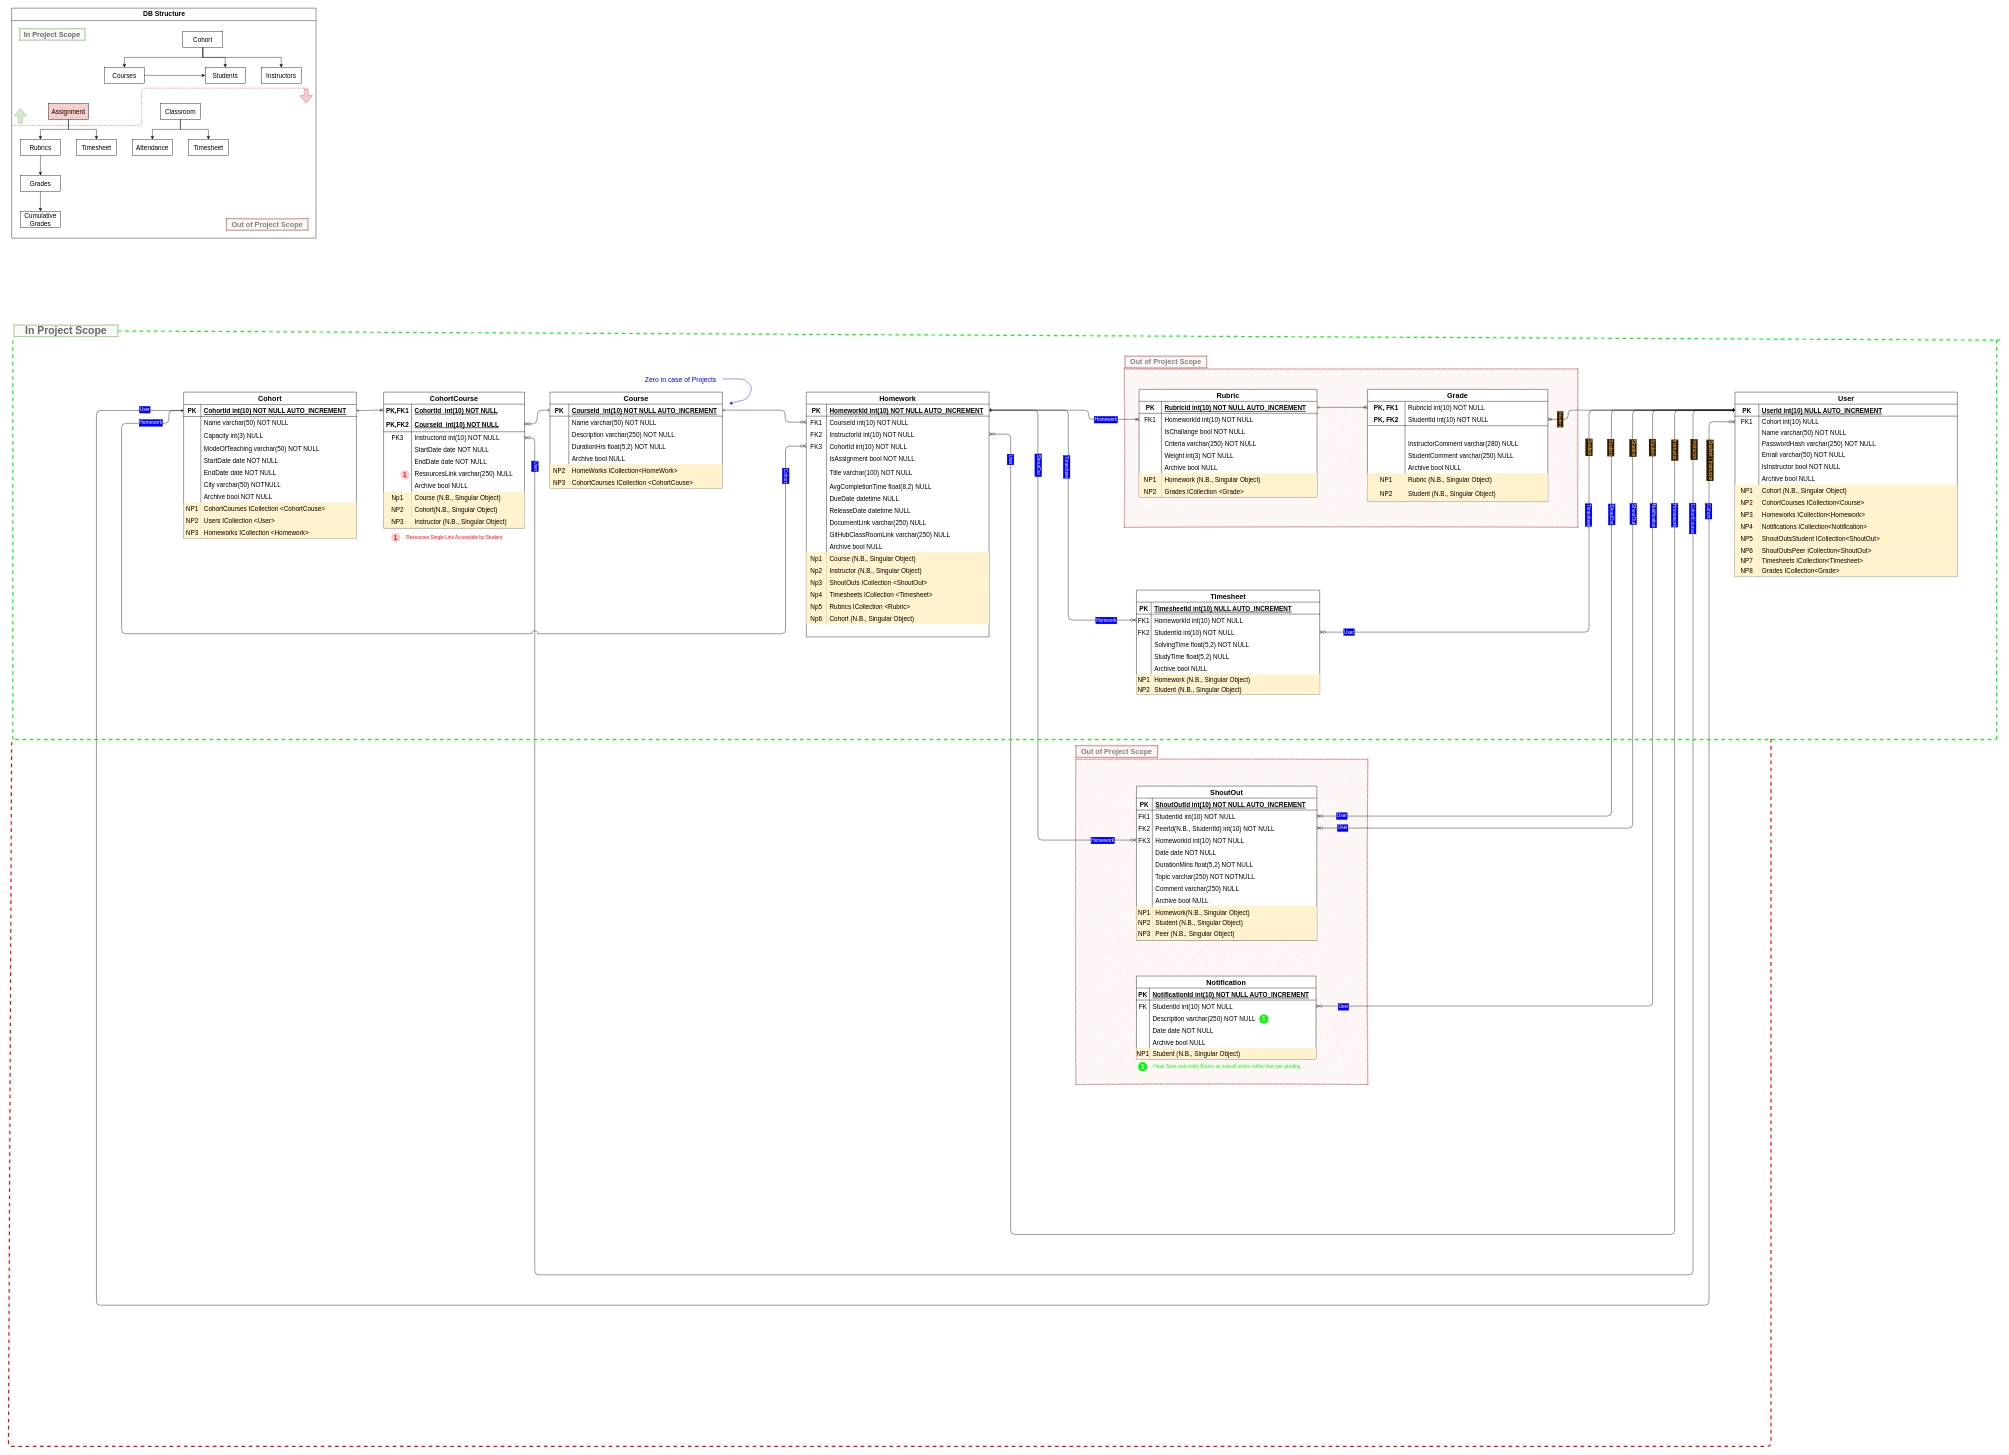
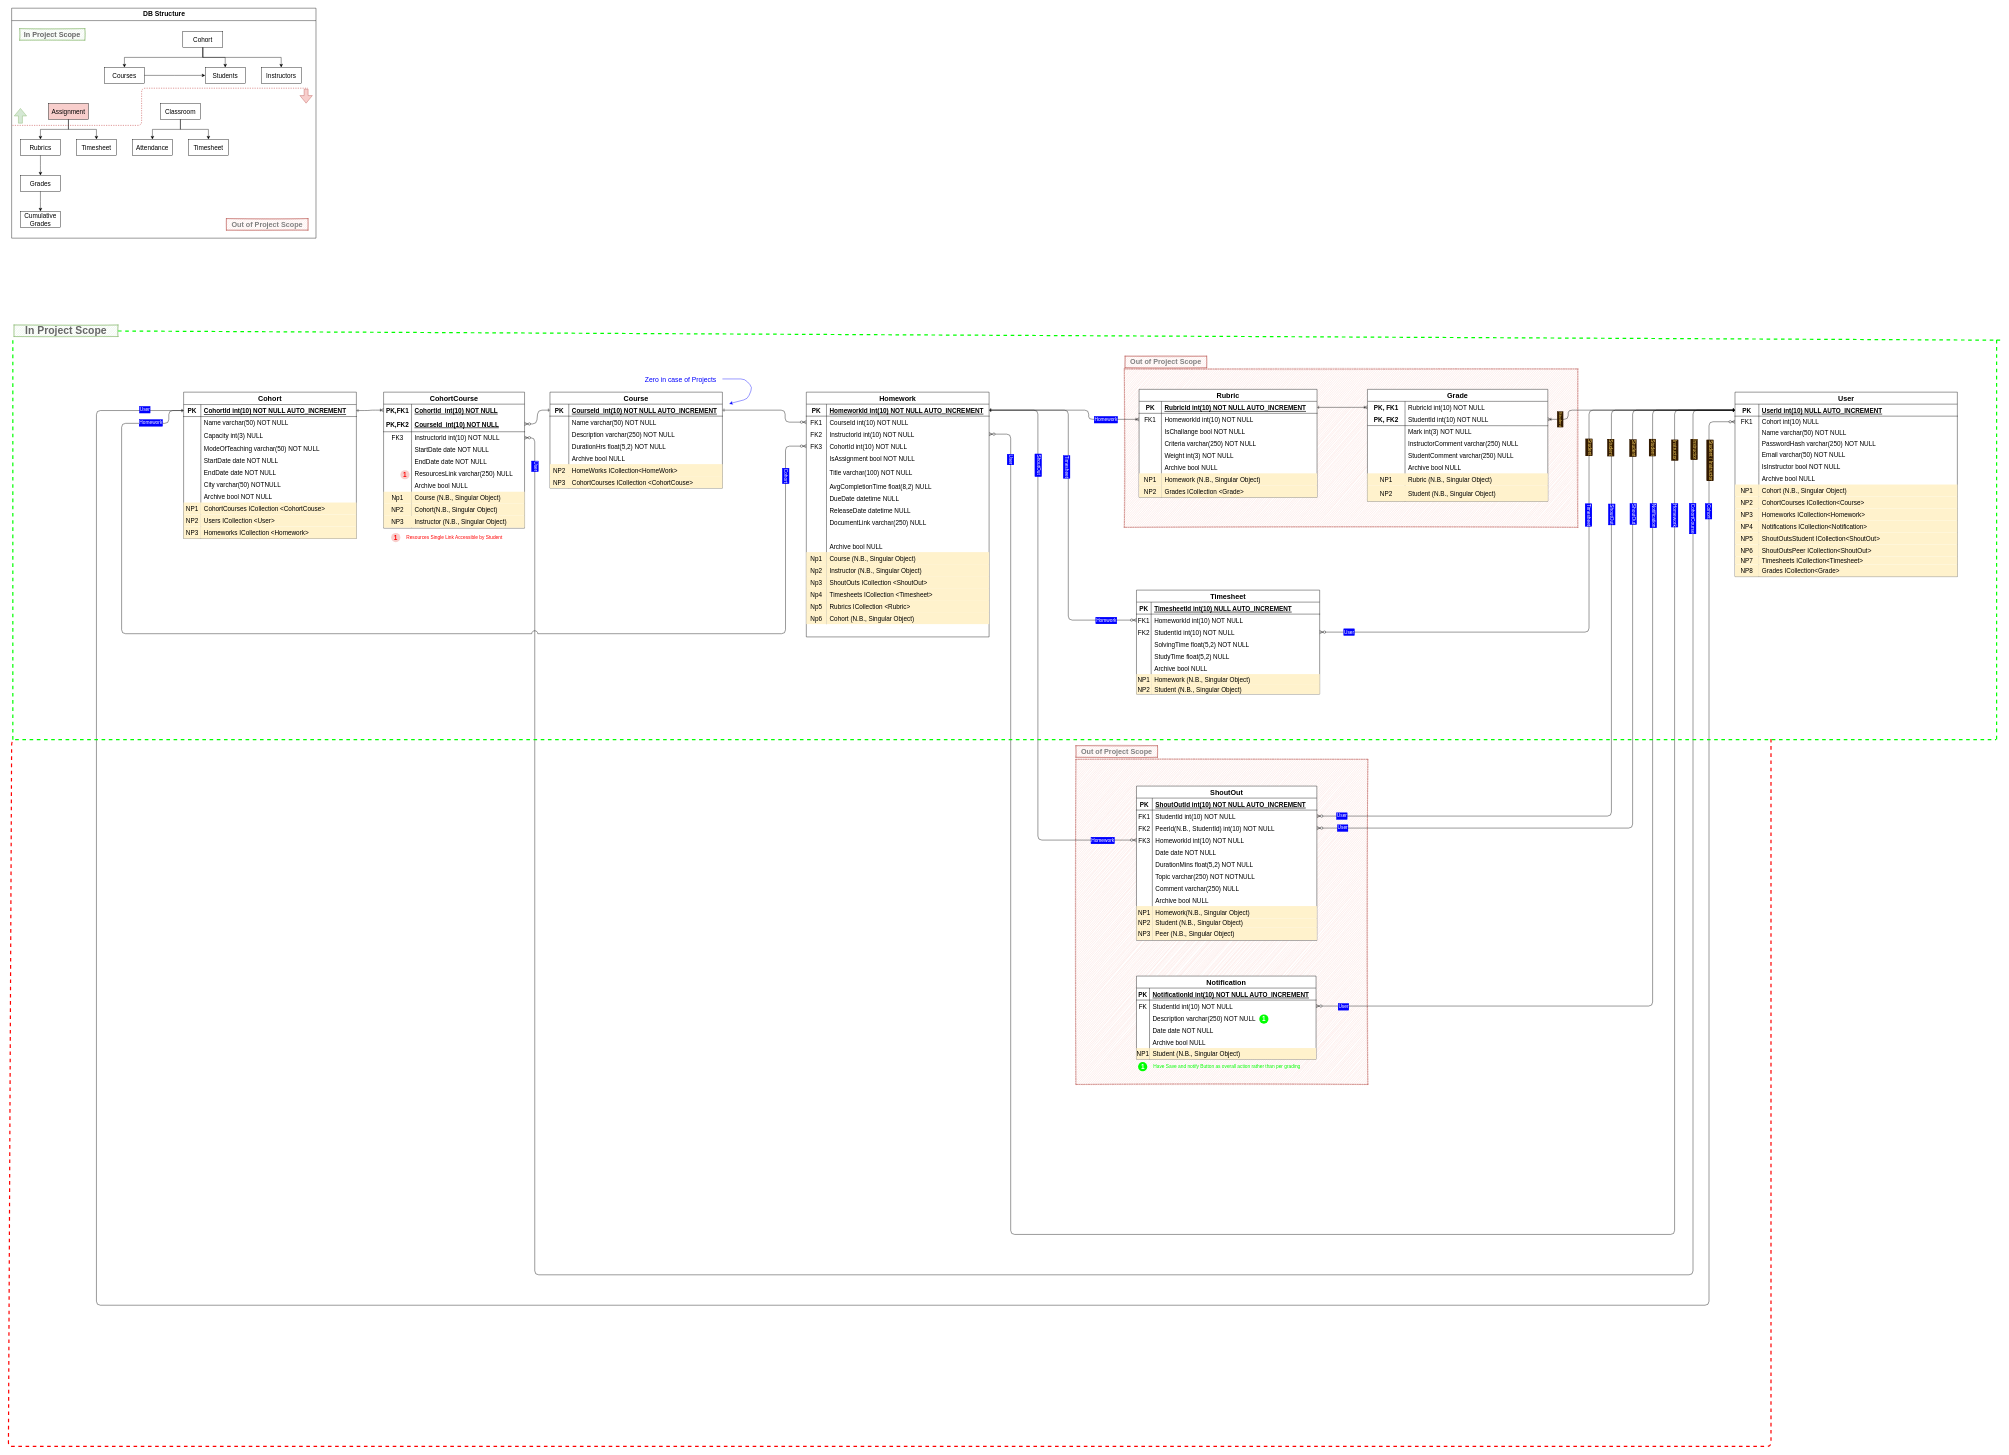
node "Mark int(3) NOT NULL": added
node "InstructorComment varchar(280) NULL": label "InstructorComment varchar(280) NULL" -> "InstructorComment varchar(250) NULL"
node "GitHubClassRoomLink varchar(250) NULL": removed
